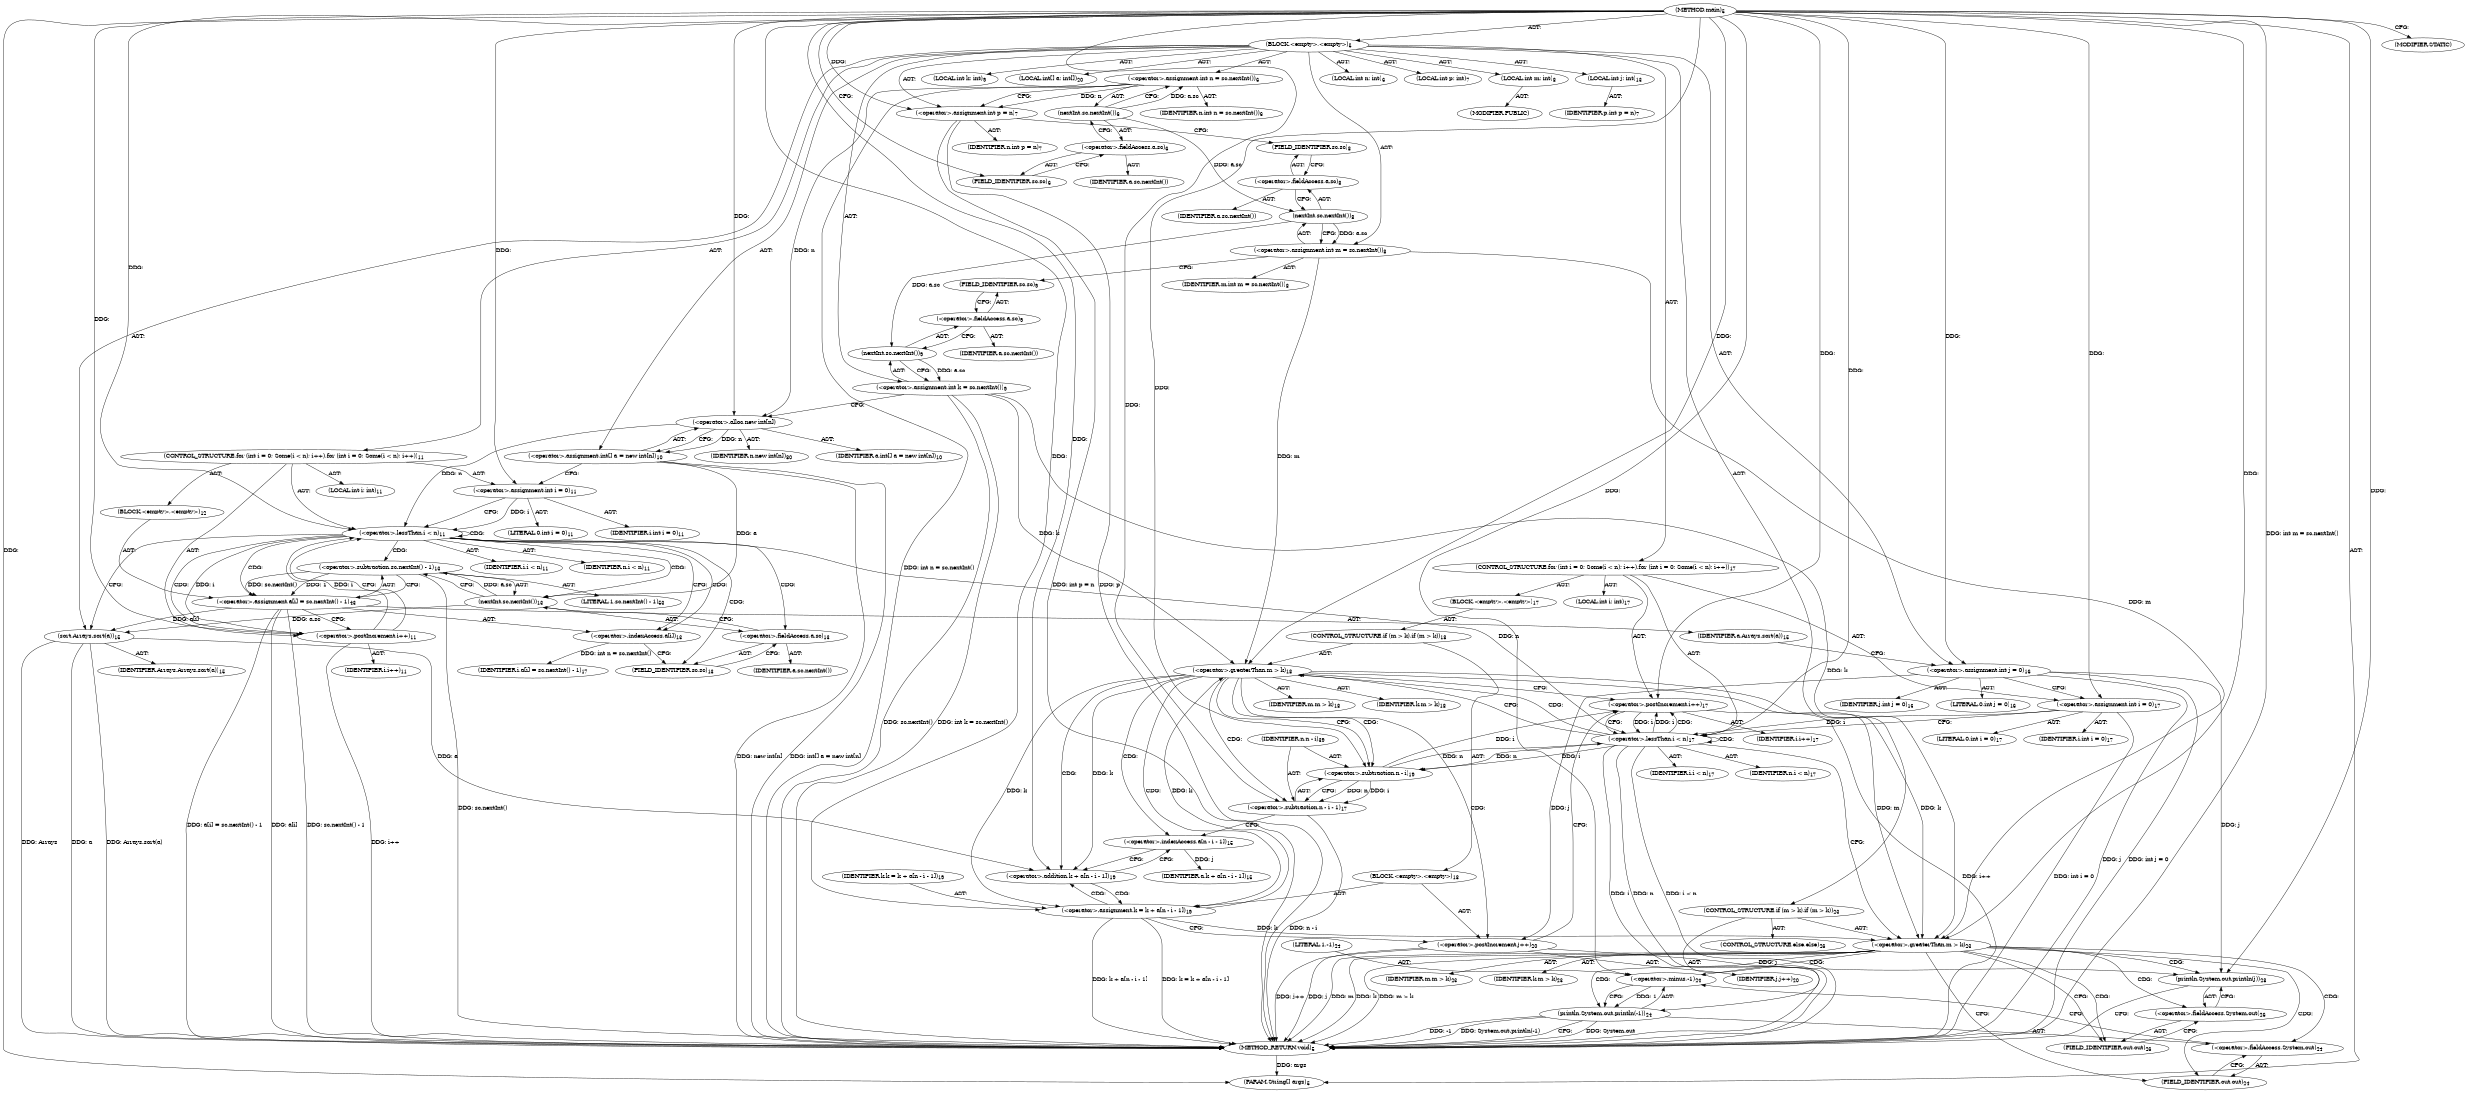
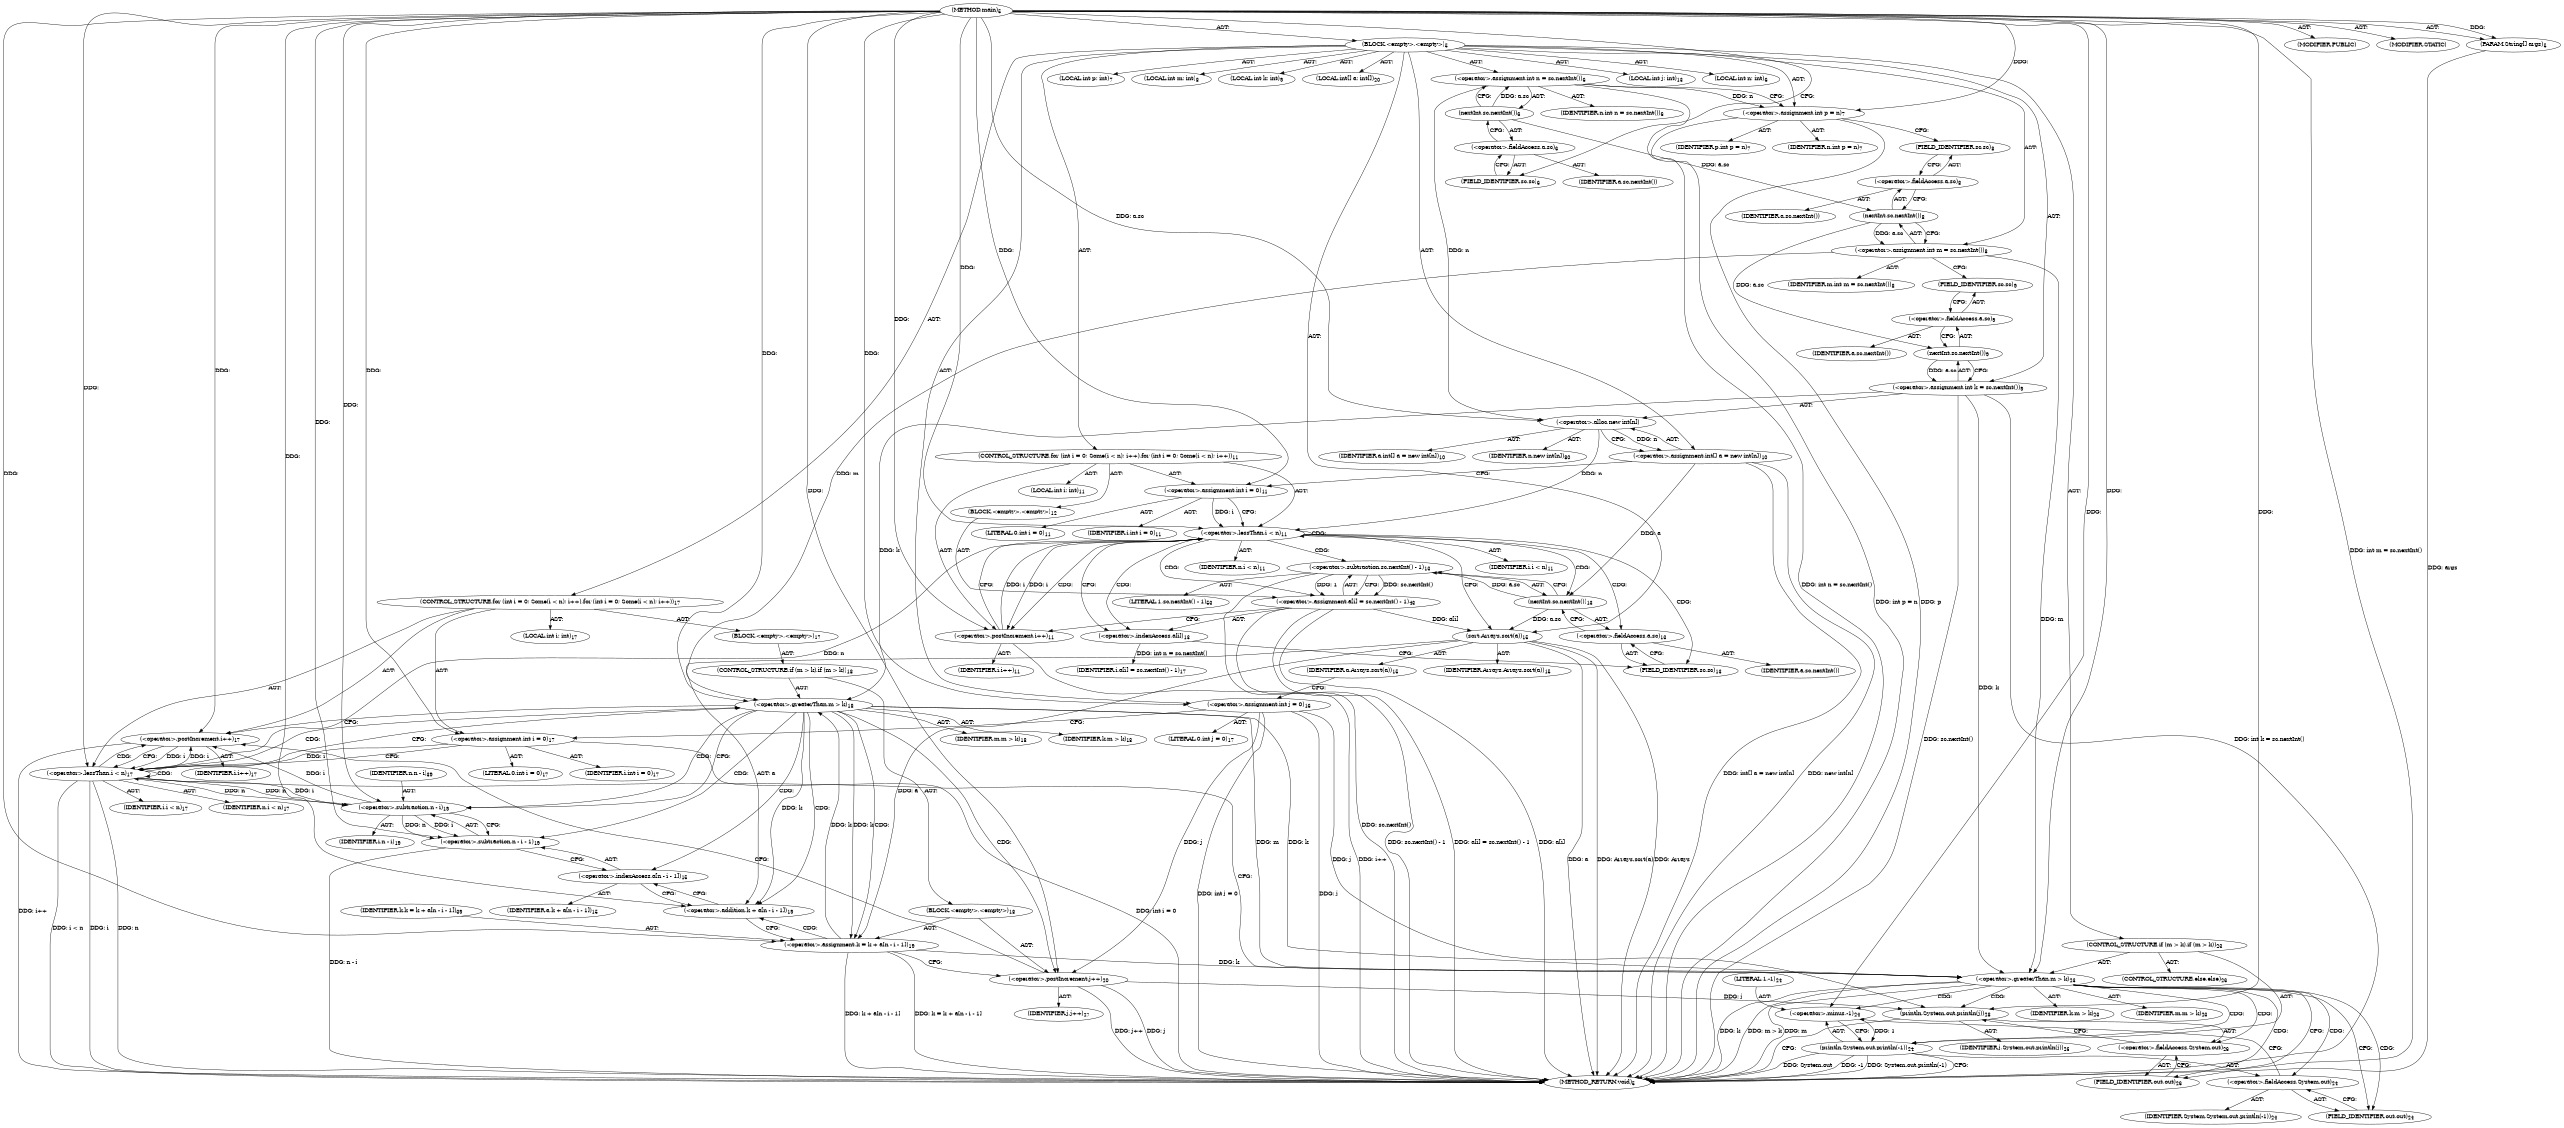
edge "(METHOD,main)" -> "(MODIFIER,STATIC)": label "CFG: " -> "AST: "
edge "(LOCAL,int m: int)" -> "(MODIFIER,PUBLIC)": now "(METHOD,main)" -> "(MODIFIER,PUBLIC)"
edge "(LOCAL,int j: int)" -> "(IDENTIFIER,p,int p = n)": now "(<operator>.assignment,int p = n)" -> "(IDENTIFIER,p,int p = n)"
edge "(METHOD,main)" -> "(<operator>.alloc,new int[n])": label "DDG: " -> "DDG: a.sc"
edge "(<operator>.assignment,int k = sc.nextInt())" -> "(<operator>.alloc,new int[n])": label "CFG: " -> "AST: "
edge "(METHOD,main)" -> "(<operator>.postIncrement,j++)": added, label "DDG:"
edge "(<operator>.assignment,a[i] = sc.nextInt() - 1)" -> "(IDENTIFIER,a,Arrays.sort(a))": now "(sort,Arrays.sort(a))" -> "(IDENTIFIER,a,Arrays.sort(a))"
node "(IDENTIFIER,j,int j = 0)": removed
node "(LITERAL,0,int j = 0)": text "16" -> "17"
edge "(sort,Arrays.sort(a))" -> "(<operator>.assignment,k = k + a[n - i - 1])": added, label "DDG: a"
edge "(sort,Arrays.sort(a))" -> "(<operator>.addition,k + a[n - i - 1])": label "DDG: a" -> "AST: a"
edge "(IDENTIFIER,n,n - i)" -> "(<operator>.subtraction,n - i - 1)": now "(<operator>.indexAccess,a[n - i - 1])" -> "(<operator>.subtraction,n - i - 1)"
node "(<operator>.subtraction,n - i - 1)": text "17" -> "19"
node "(IDENTIFIER,i,n - i)": added
edge "(<operator>.indexAccess,a[n - i - 1])" -> "(IDENTIFIER,a,k + a[n - i - 1])": label "DDG: j" -> "AST: "
node "(IDENTIFIER,k,k = k + a[n - i - 1])": text "19" -> "39"
edge "(<operator>.addition,k + a[n - i - 1])" -> "(<operator>.assignment,k = k + a[n - i - 1])": label "CDG: " -> "CFG: "
node "(IDENTIFIER,j,j++)": text "20" -> "27"
node "(IDENTIFIER,j,System.out.println(j))": added
edge "(METHOD_RETURN,void)" -> "(PARAM,String[] args)": reversed
node "(IDENTIFIER,System,System.out.println(-1))": added
